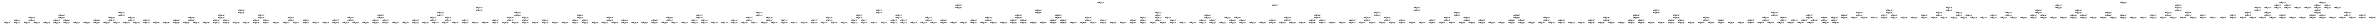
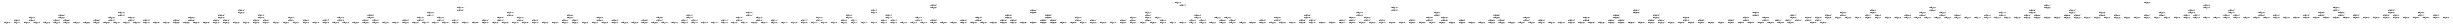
node "Node{data=[9181, 9181]}": added
node "Node{data=[8767, 8767]}": added
node "Node{data=[4379, 4379]}": removed
node "Node{data=[9481, 9481]}": removed
